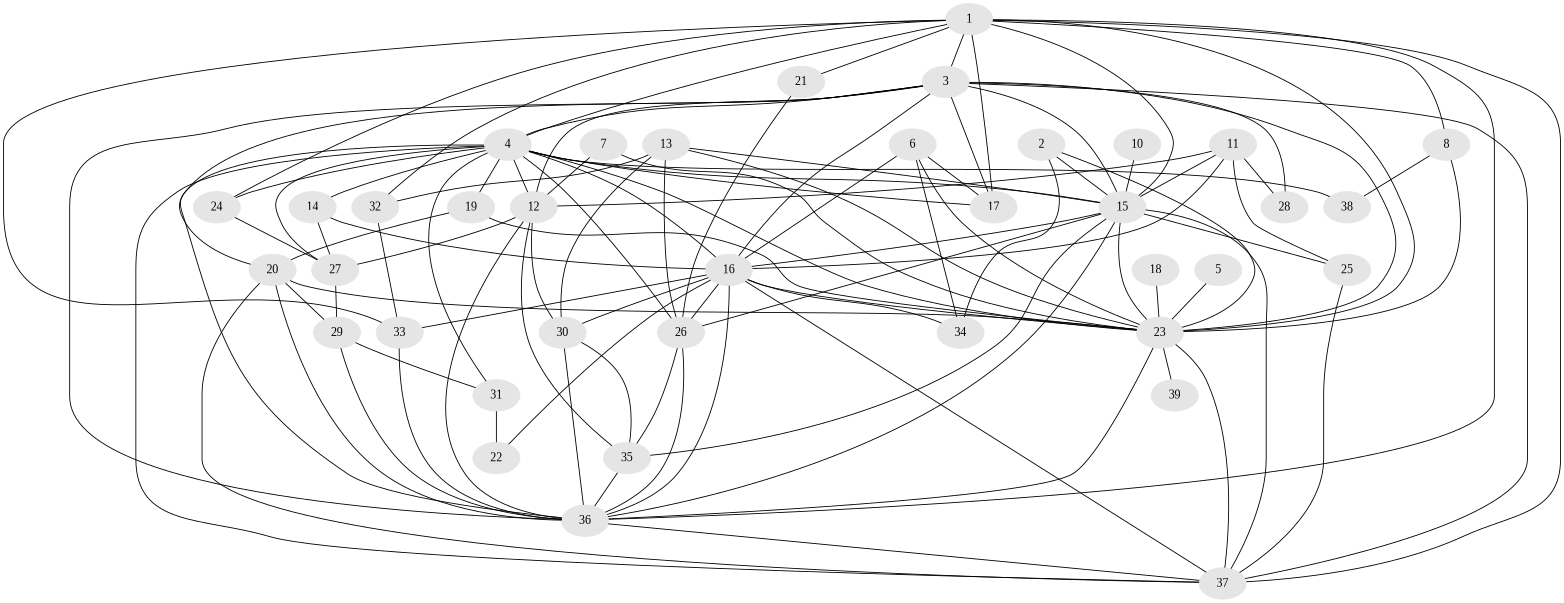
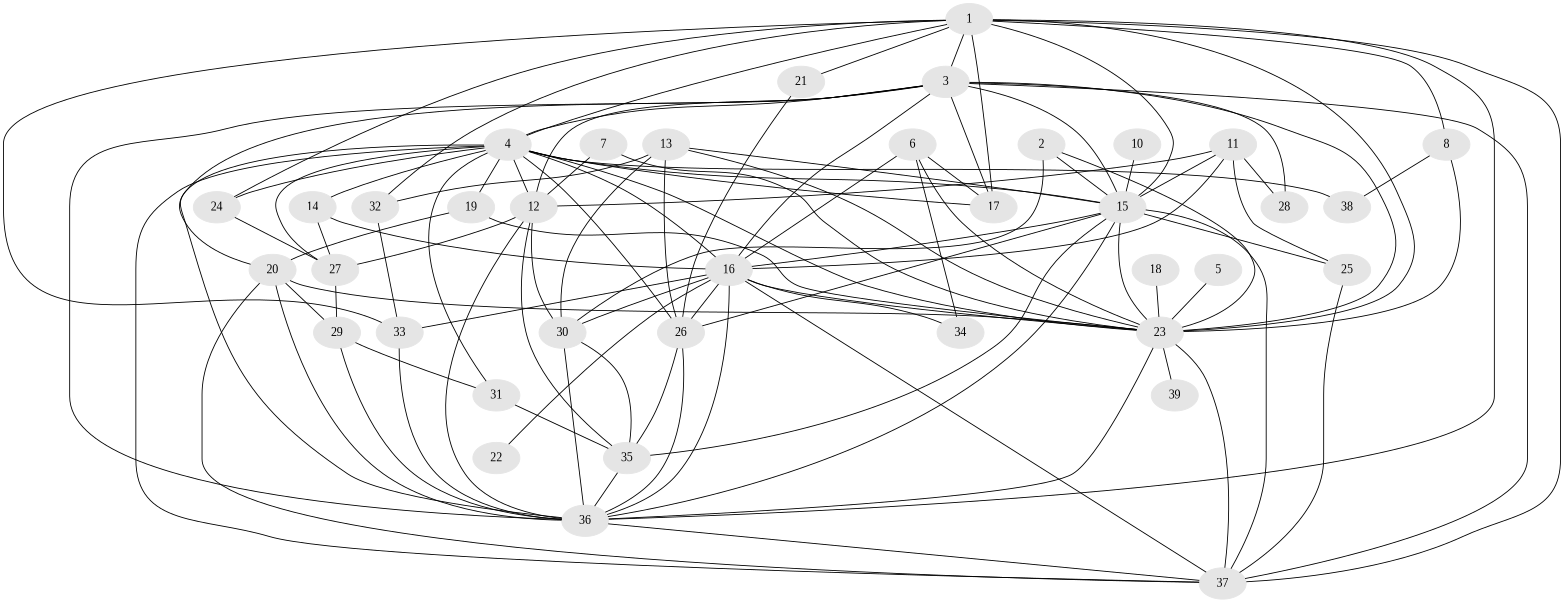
edge "2" -- "34": now "2" -- "30"
edge "31" -- "22": now "31" -- "35"
